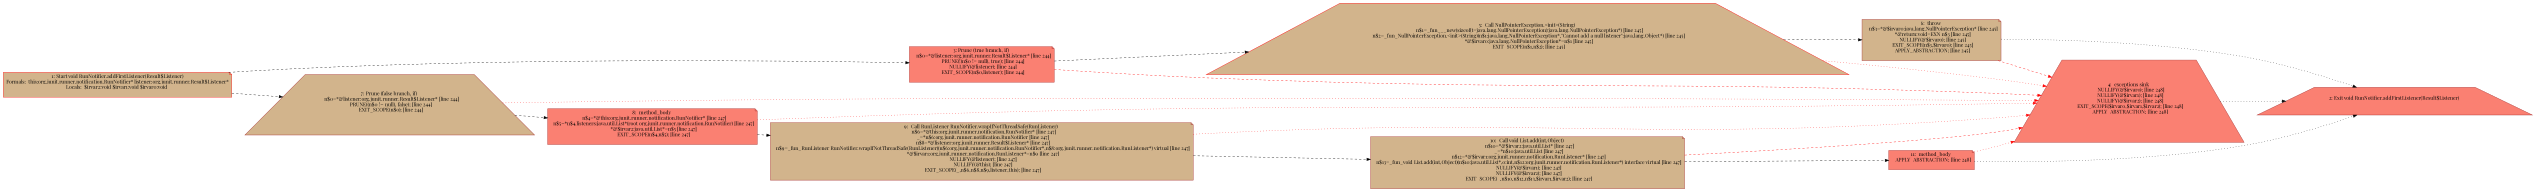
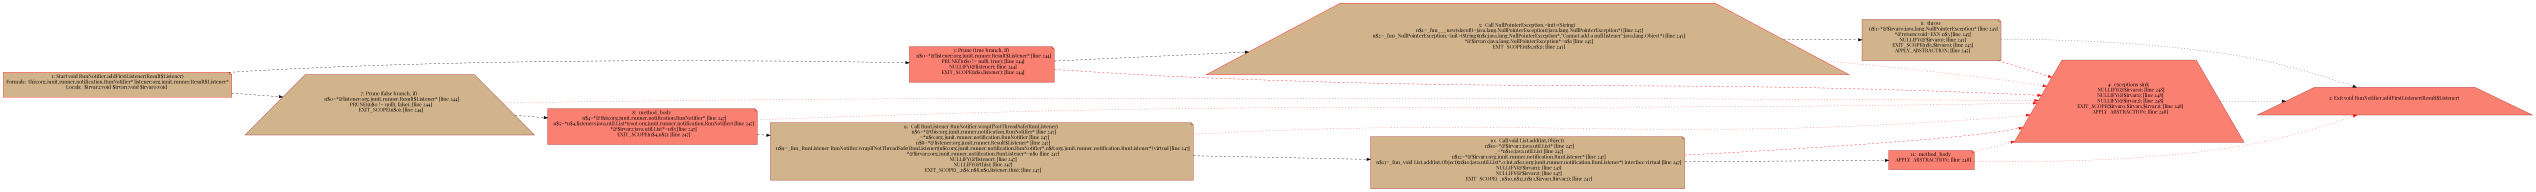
edge "11:  method_body APPLY_ABSTRACTION; [line 248]" -> "2: Exit void RunNotifier.addFirstListener(Result$Listener)": color black -> red
